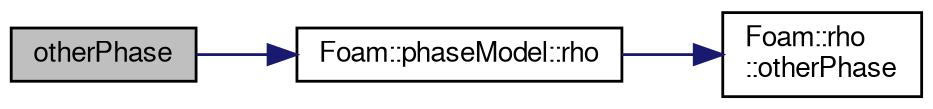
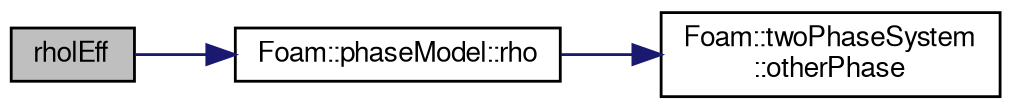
node "otherPhase": label "otherPhase" -> "rholEff"
node "Foam::rho ::otherPhase": label "Foam::rho ::otherPhase" -> "Foam::twoPhaseSystem ::otherPhase"
